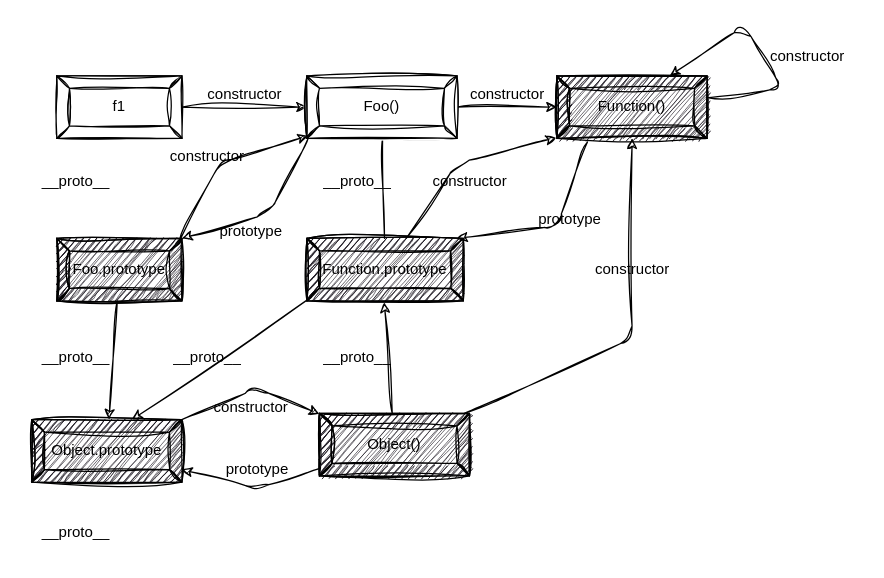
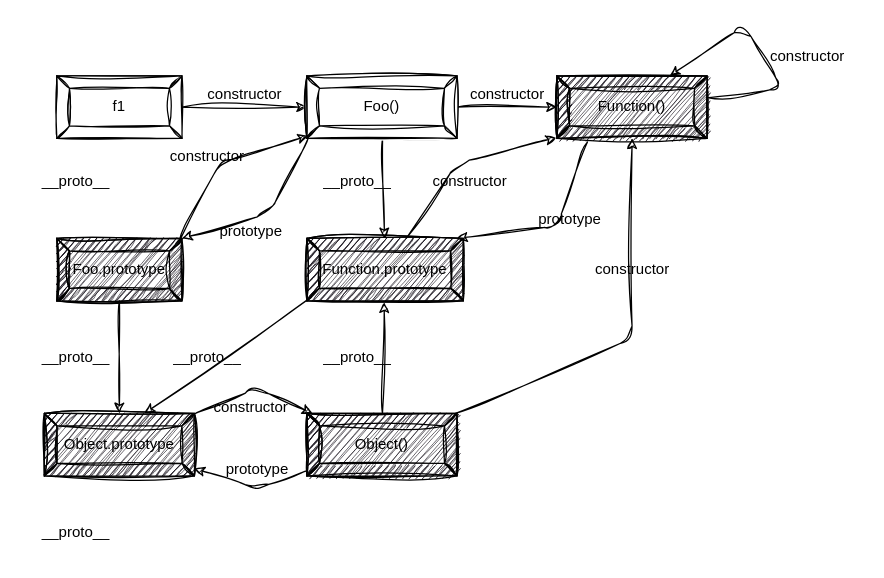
edge "Foo()" -- "Function.prototype": arrowhead none -> classic
node "Object()": moved (394, 444) -> (382, 444)
node "Object.prototype": moved (107, 451) -> (119, 444)
